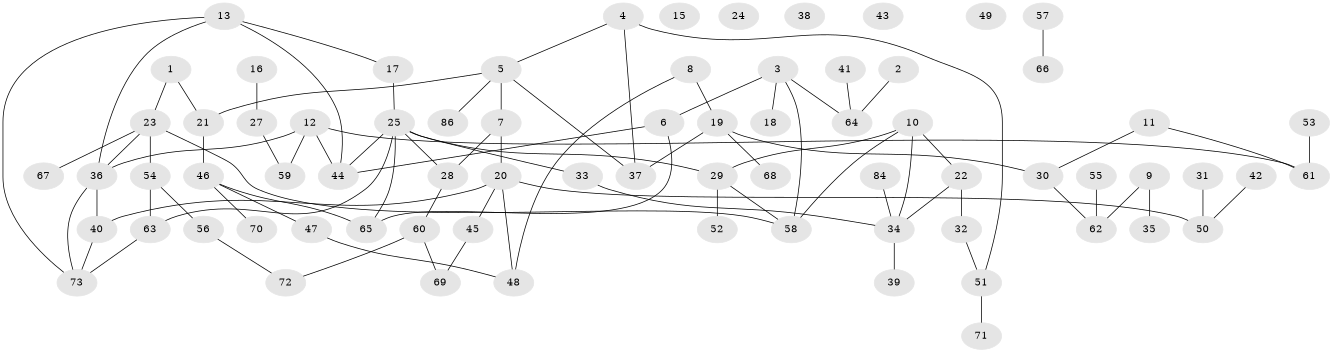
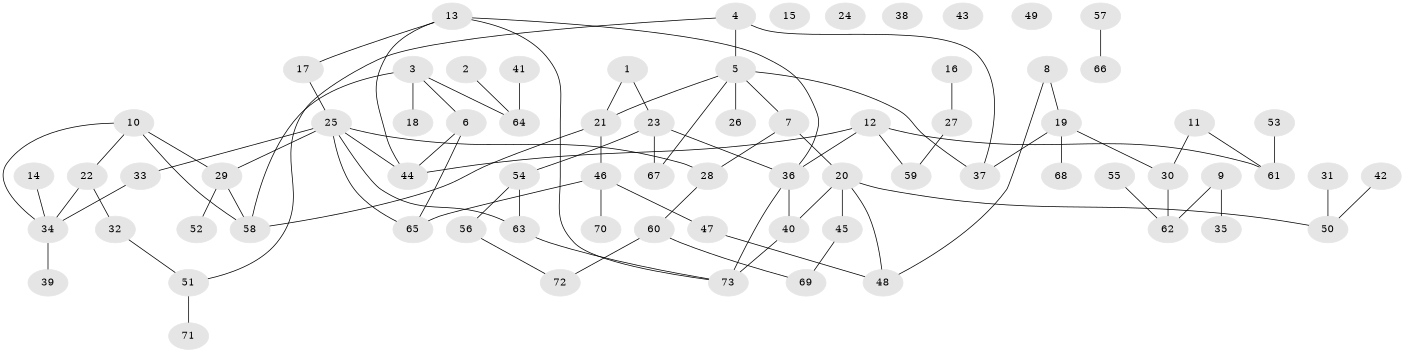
node "86": label "86" -> "26"
edge "5" -- "67": added
node "84": label "84" -> "14"
edge "23" -- "58": now "21" -- "58"
